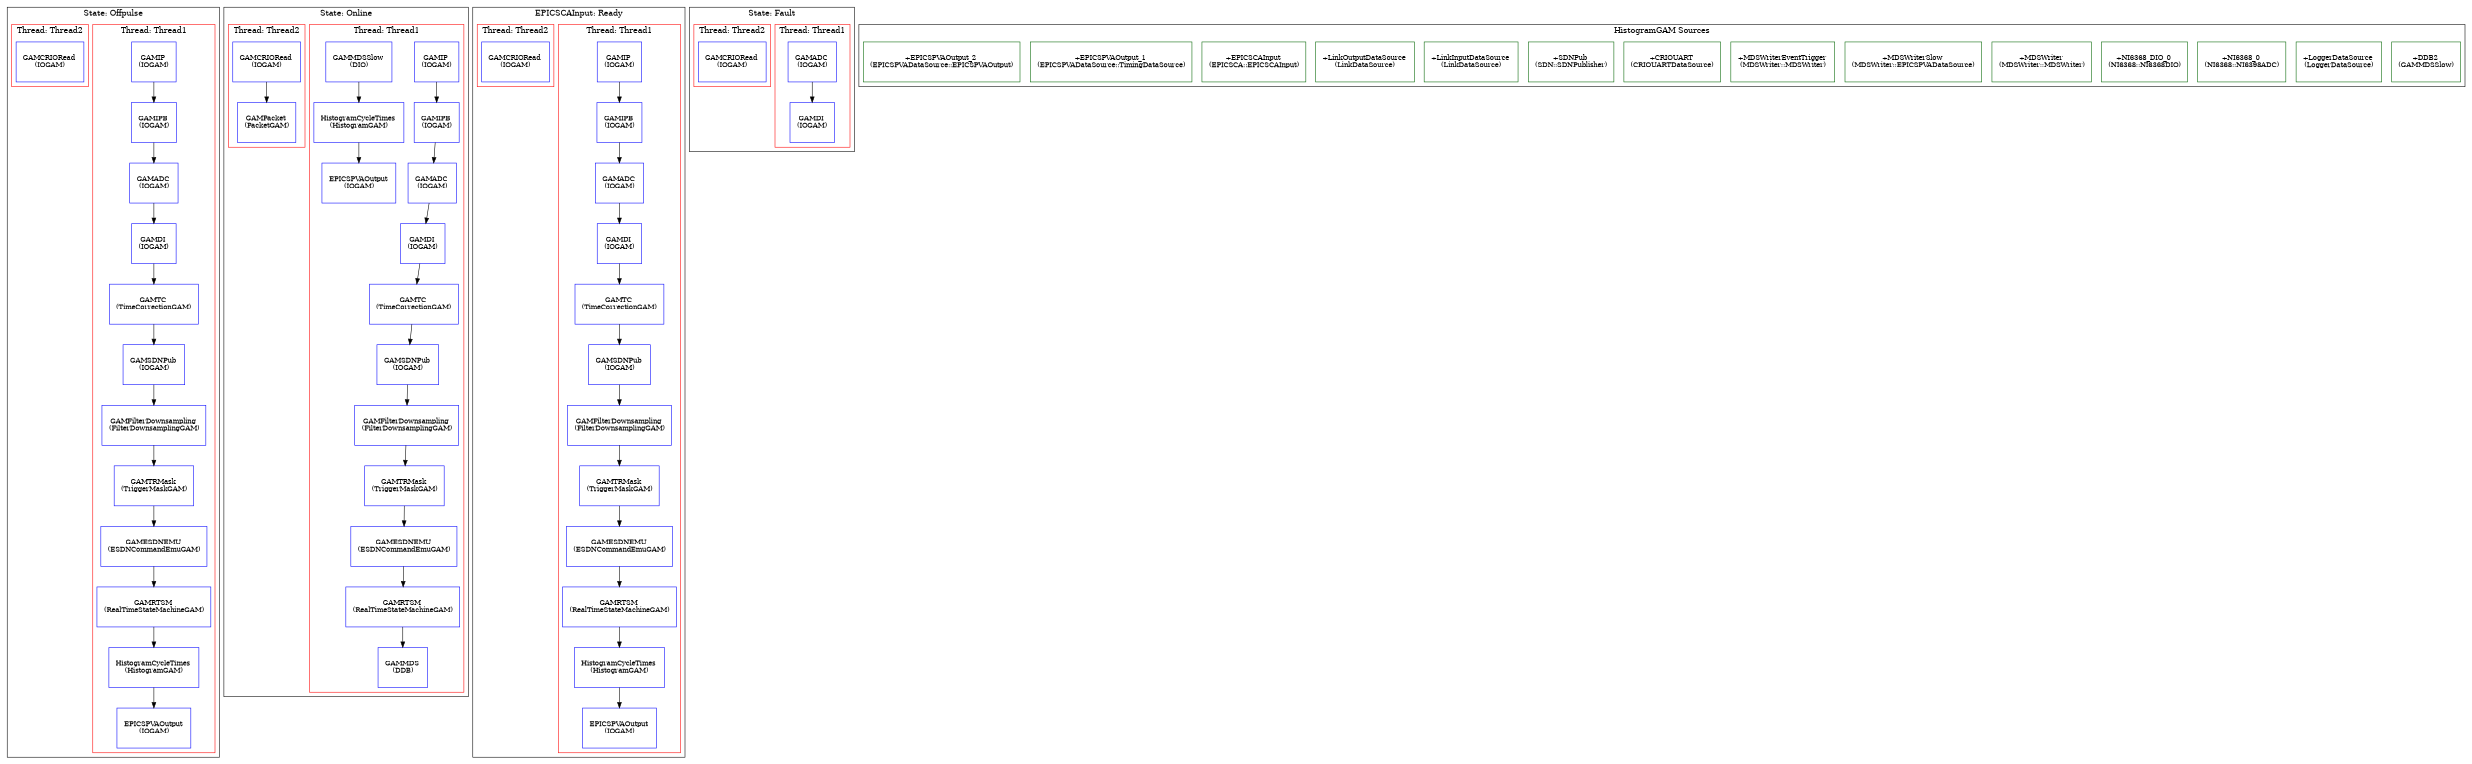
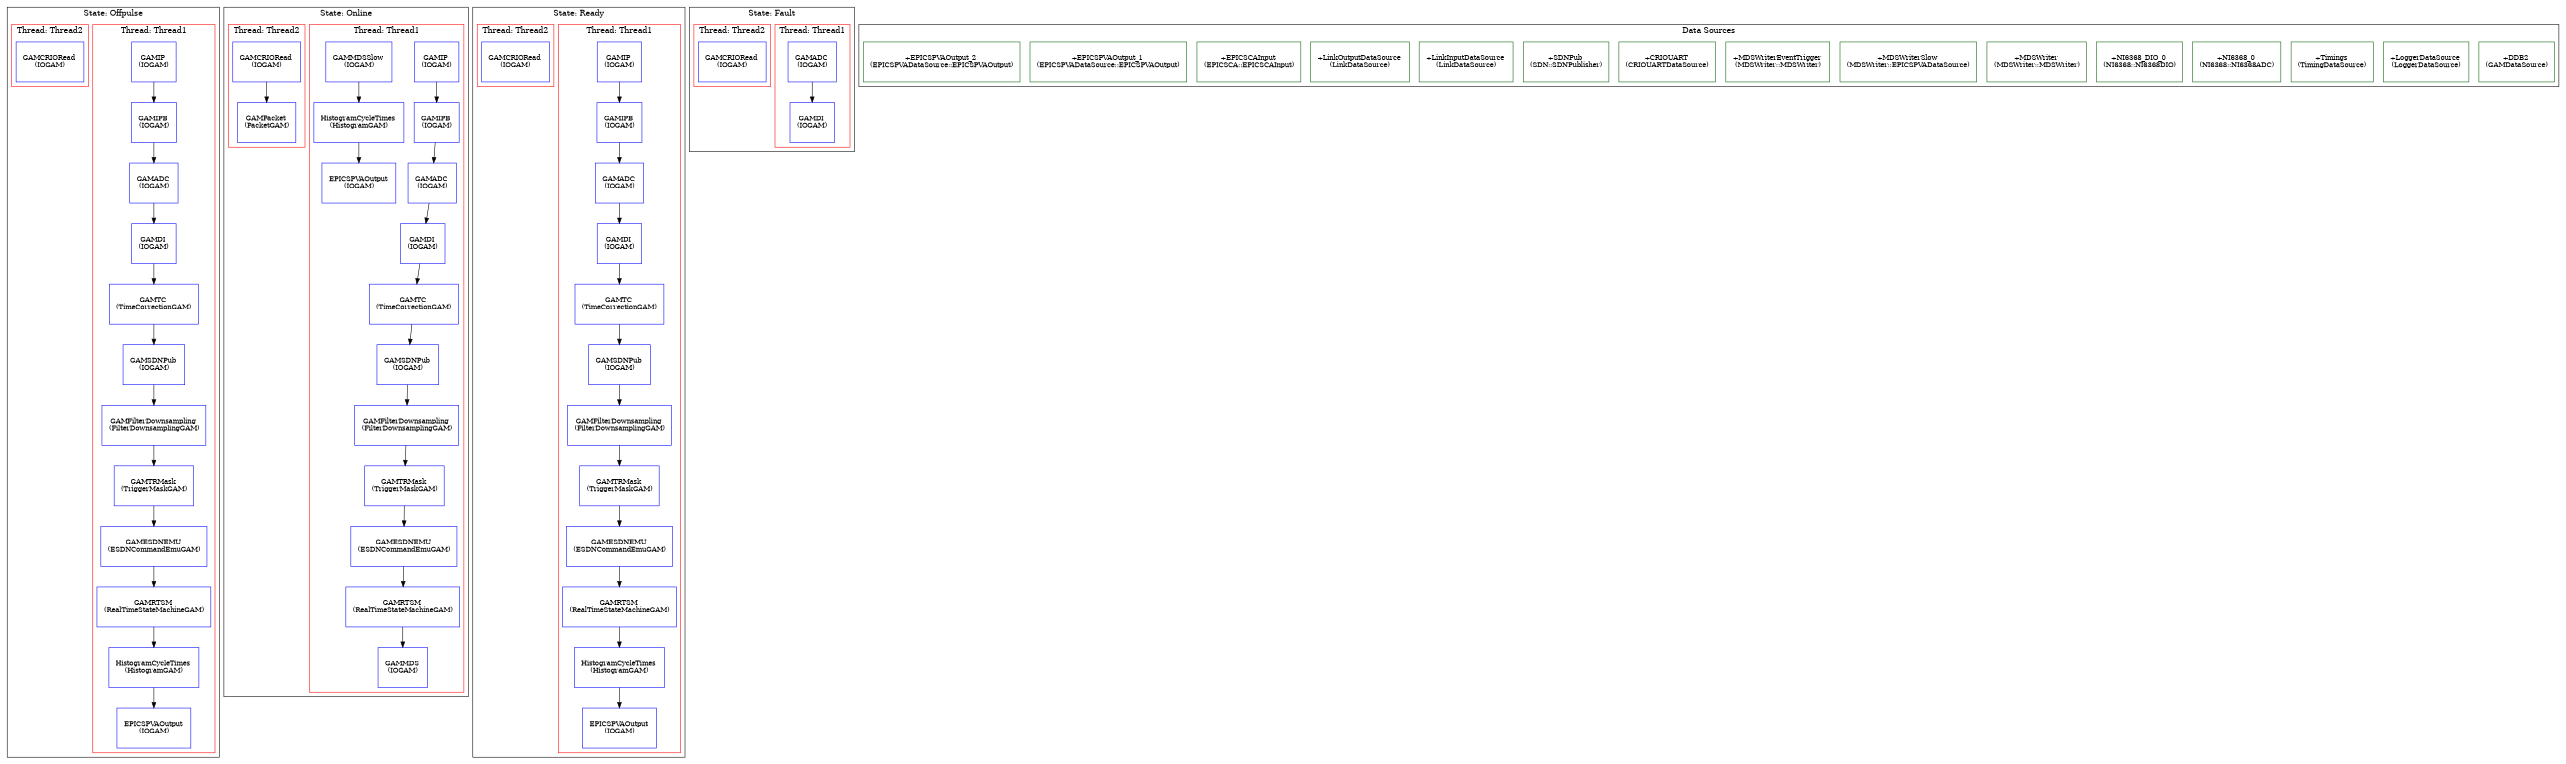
cluster "EPICSCAInput: Ready": label "EPICSCAInput: Ready" -> "State: Ready"
cluster "HistogramGAM Sources": label "HistogramGAM Sources" -> "Data Sources"
node "+Timings": added
node "GAMMDSSlow": text "(DIO)" -> "(IOGAM)"
node "+EPICSPVAOutput_1": text "(EPICSPVADataSource::TimingDataSource)" -> "(EPICSPVADataSource::EPICSPVAOutput)"
node "+NI6368_0": text "(NI6368::NI6398ADC)" -> "(NI6368::NI6368ADC)"
node "+DDB2": text "(GAMMDSSlow)" -> "(GAMDataSource)"
node "GAMMDS": text "(DDB)" -> "(IOGAM)"
